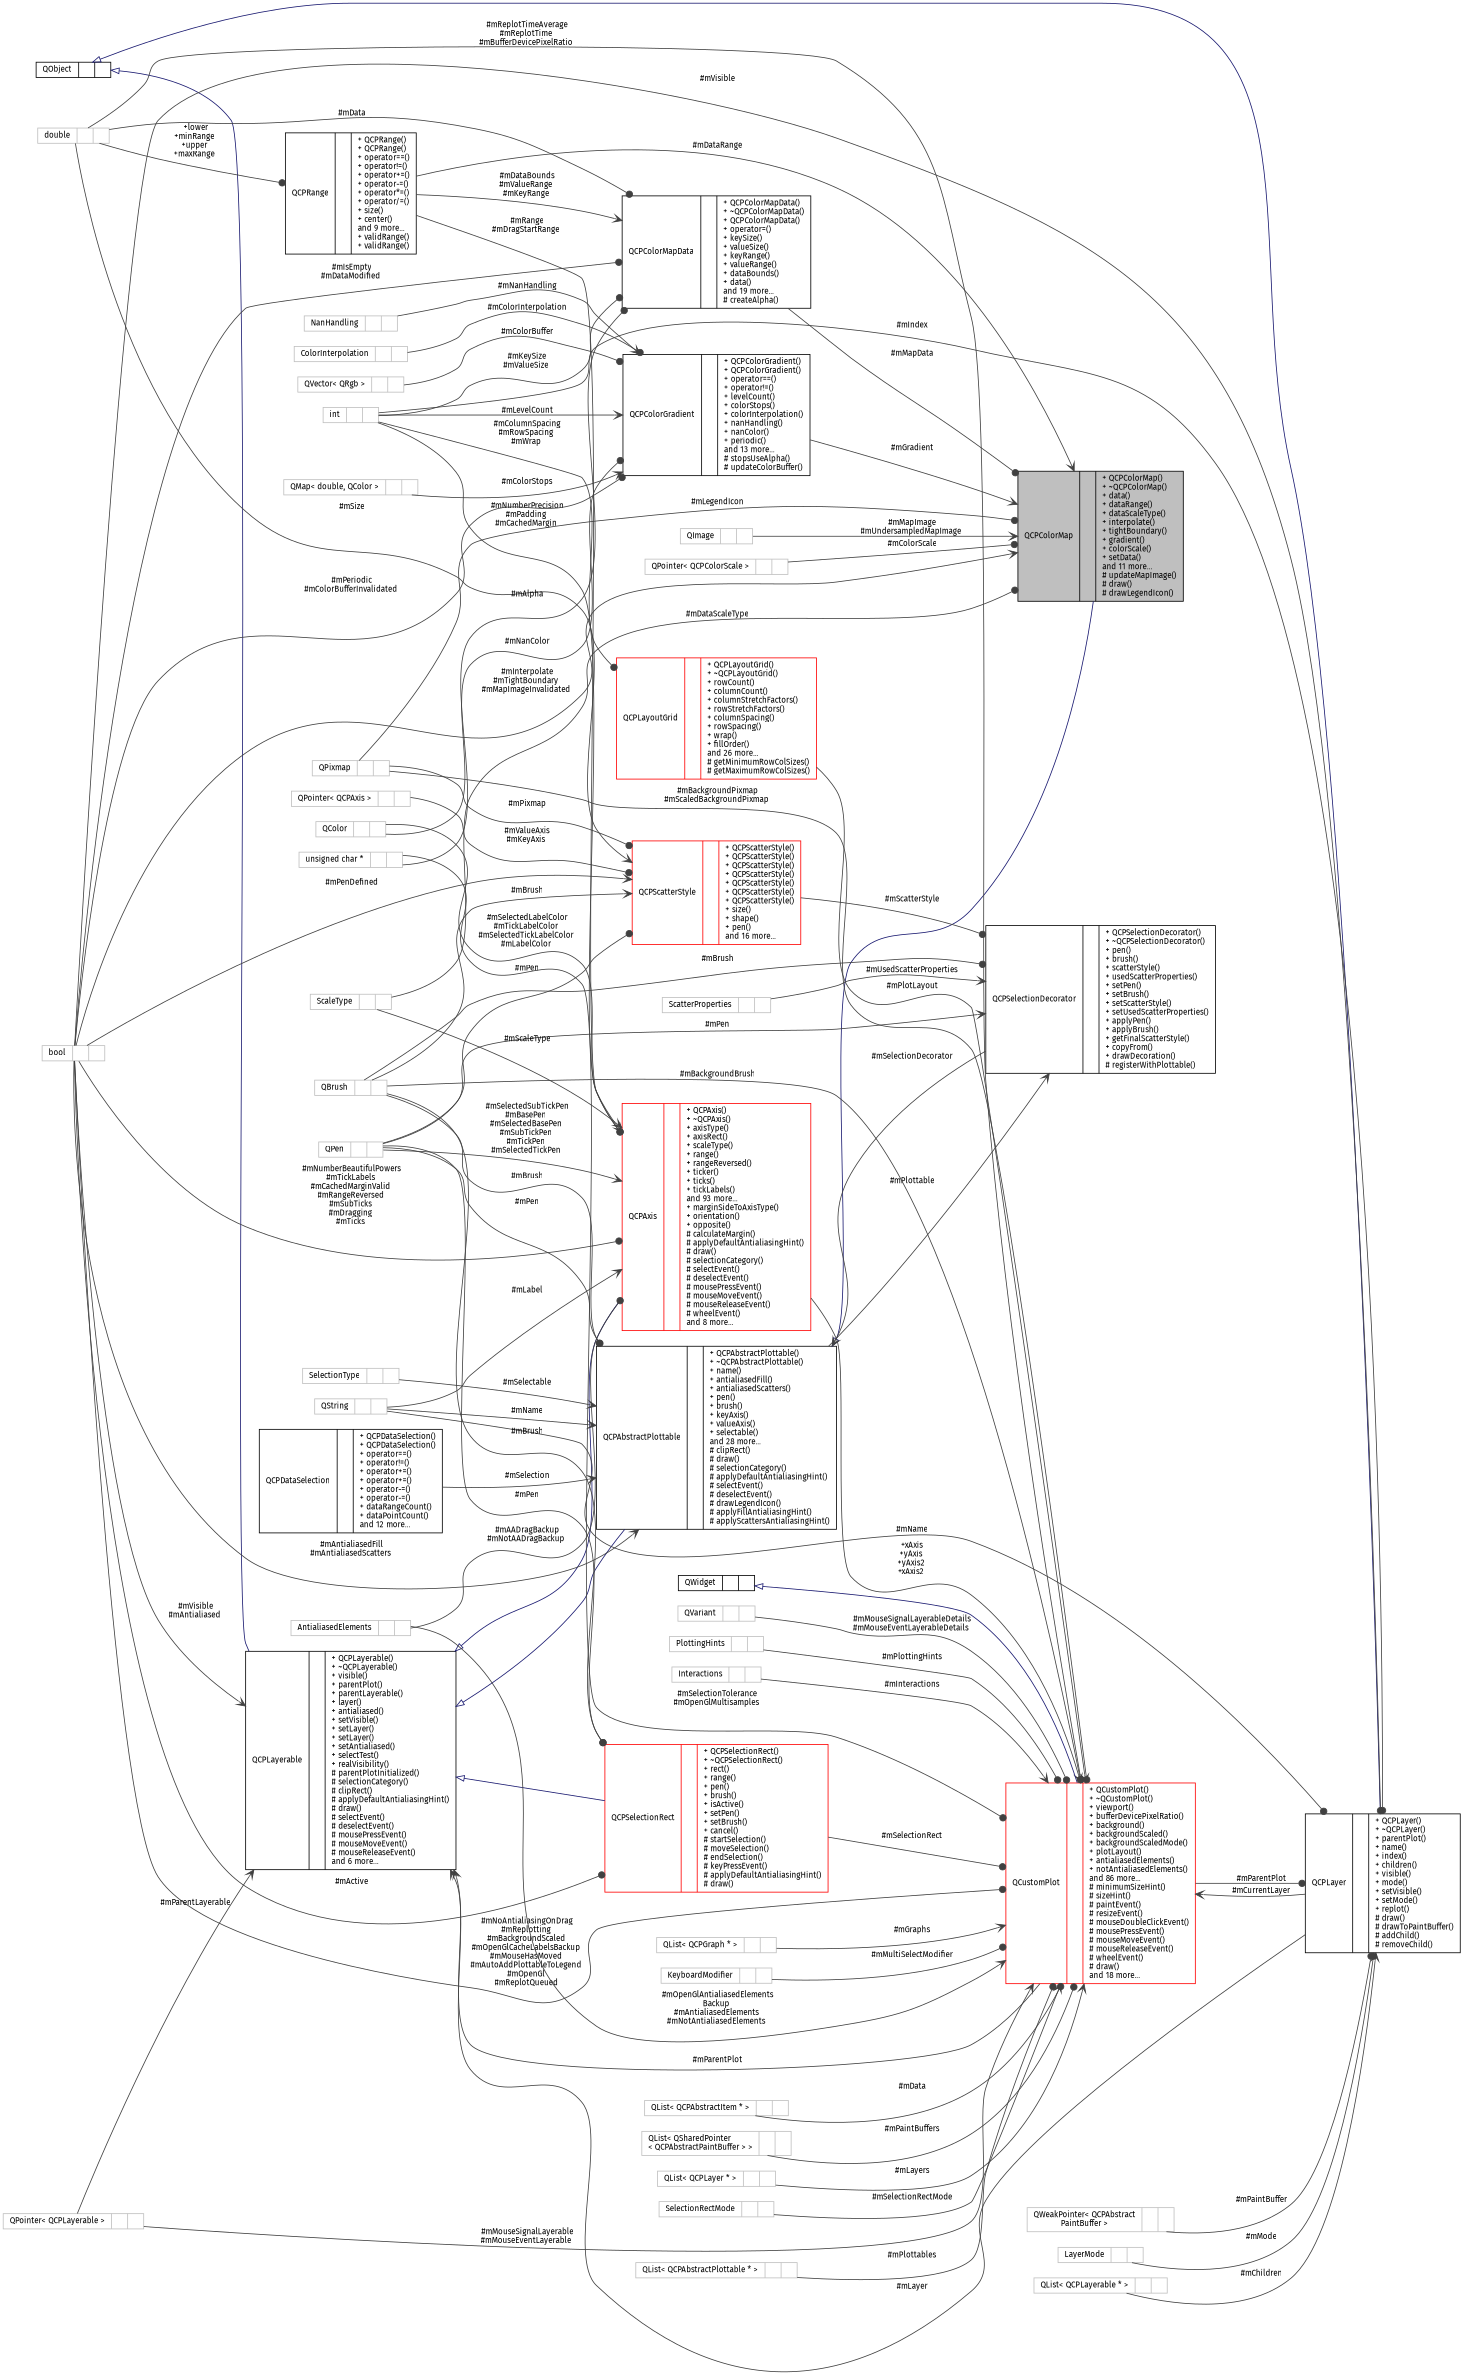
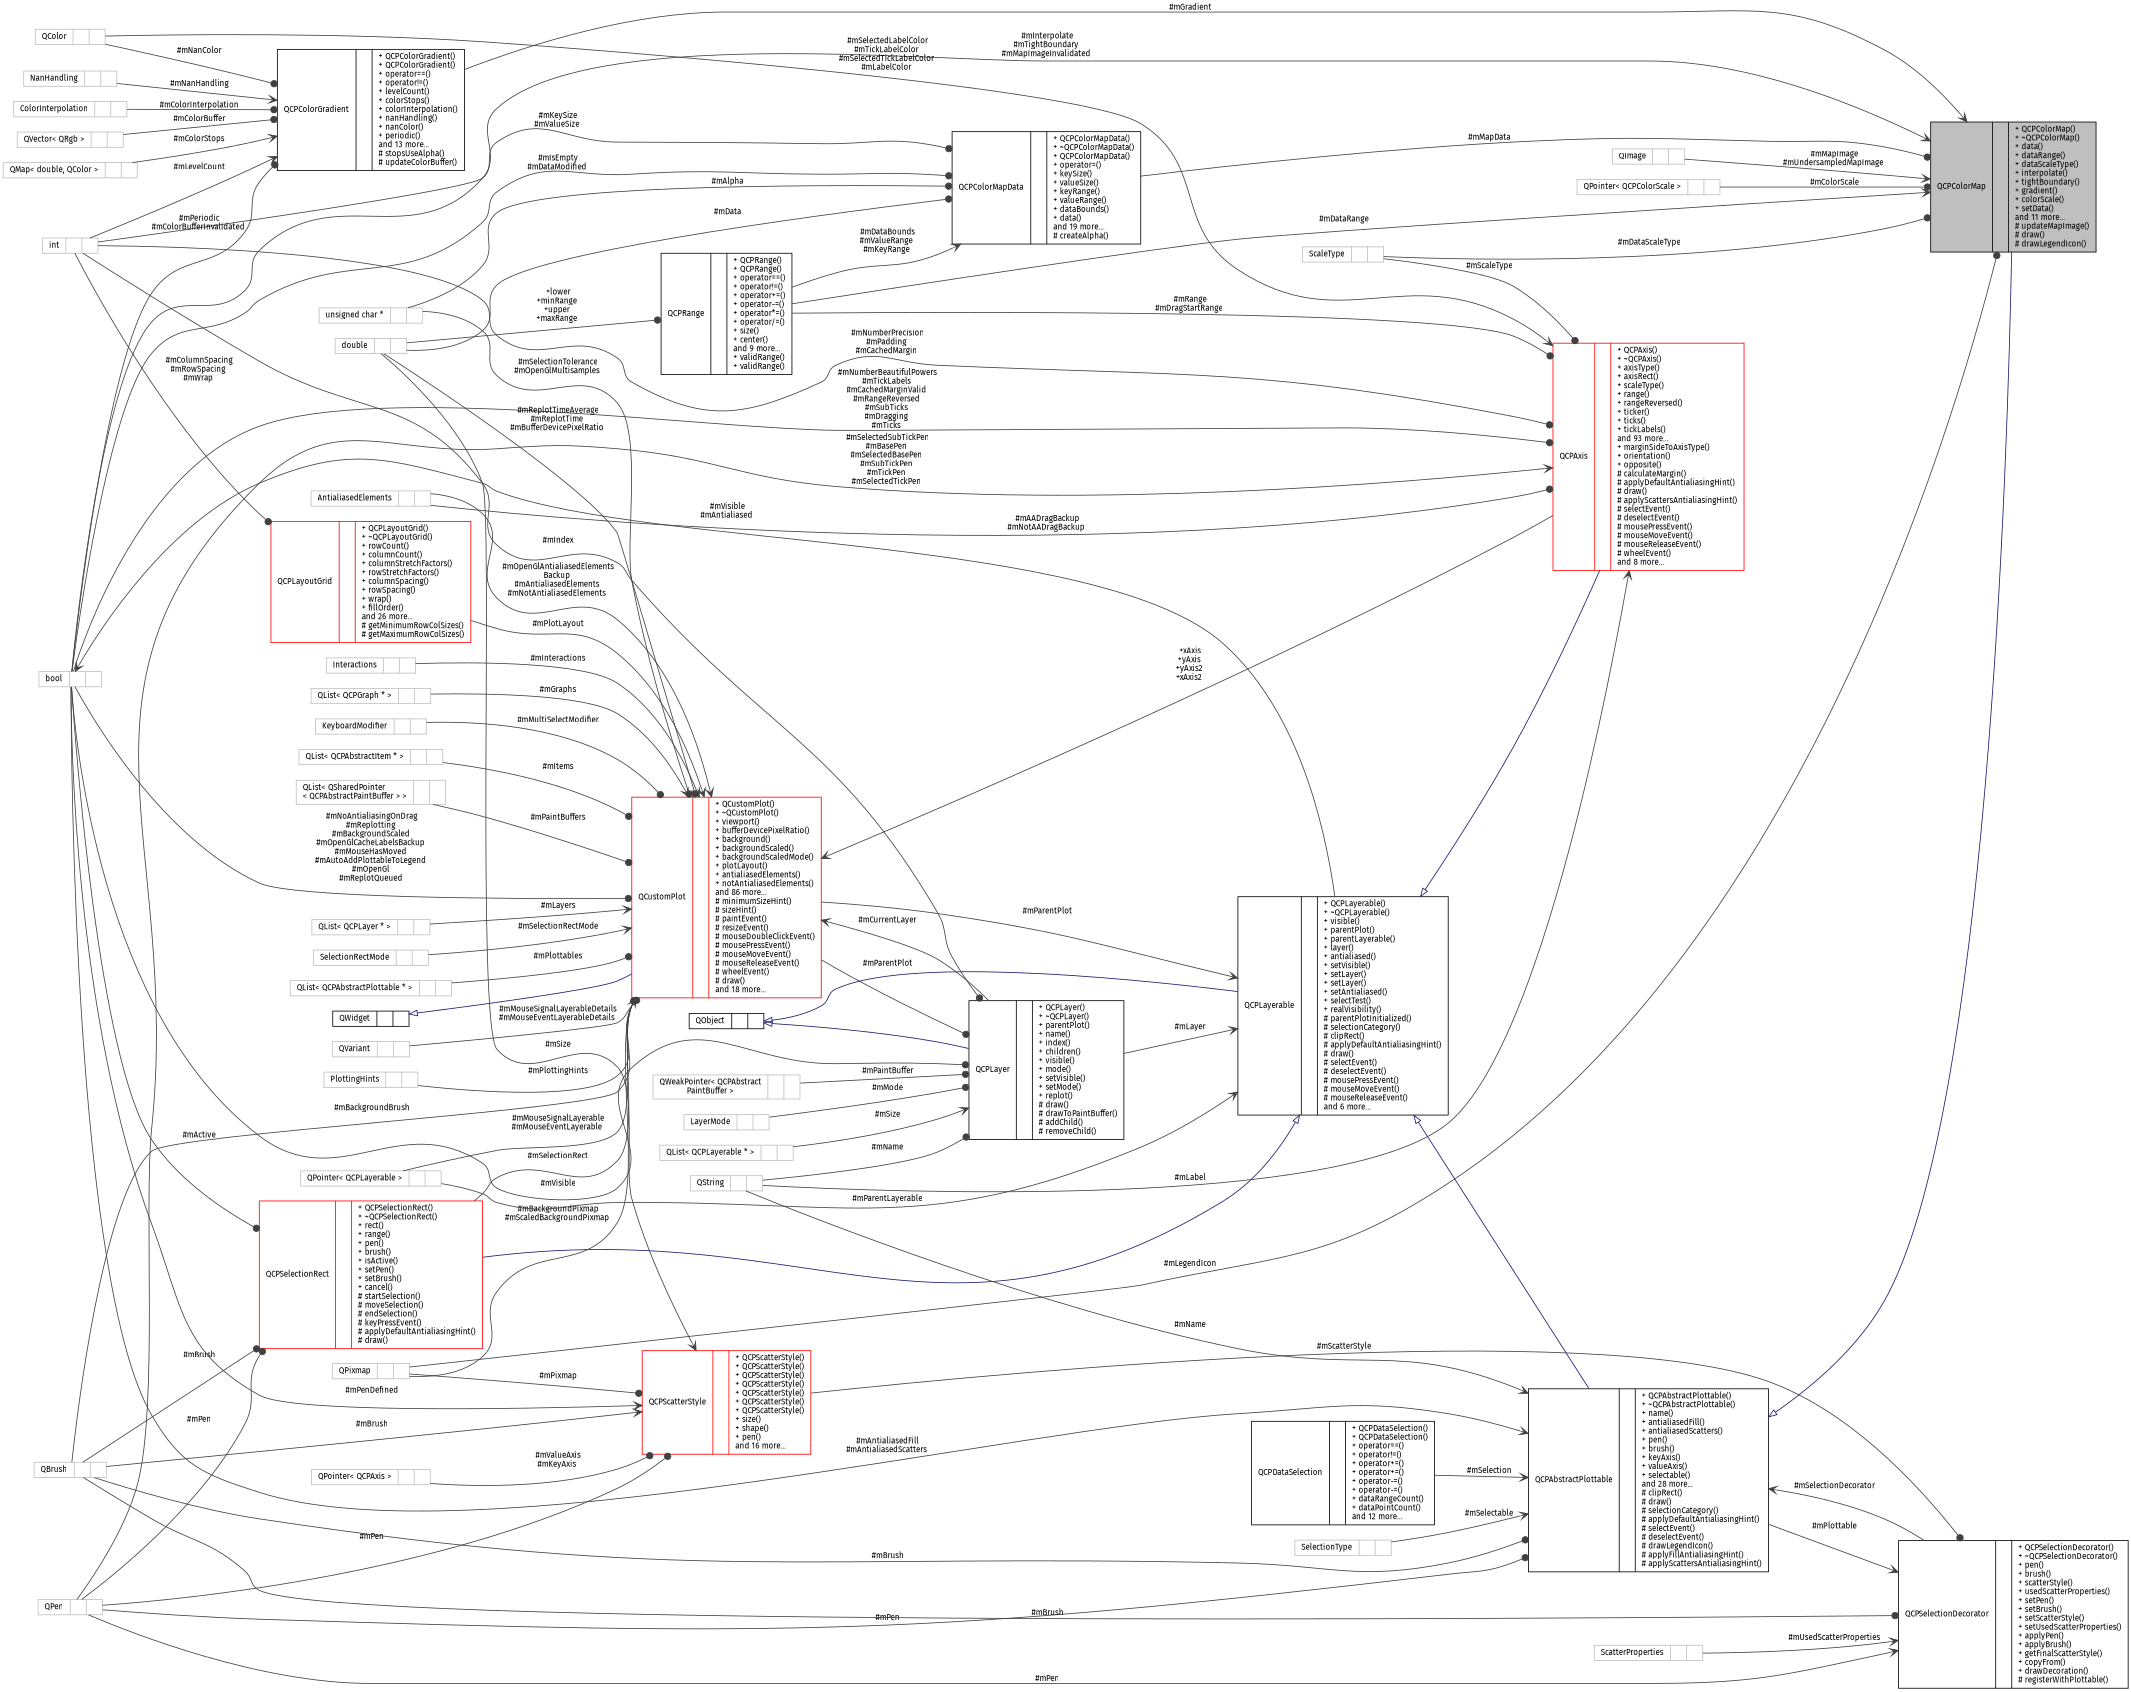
edge "ScaleType" -> "QCPAxis": arrowhead vee -> dot
node "QCPAxis": text "# selectionCategory()" -> "# applyScattersAntialiasingHint()"
edge "bool" -> "QCPLayerable": reversed
edge "QList< QCPAbstractItem * >" -> "QCustomPlot": label " #mData" -> " #mItems"
edge "QList< QCPLayerable * >" -> "QCPLayer": label " #mChildren" -> " #mSize"
